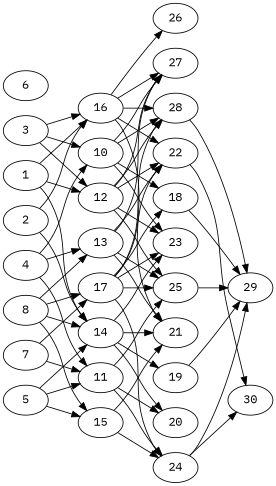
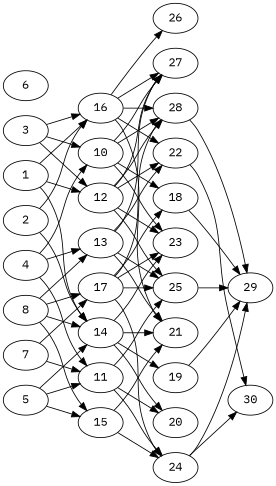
edge "17" -> "22": removed
